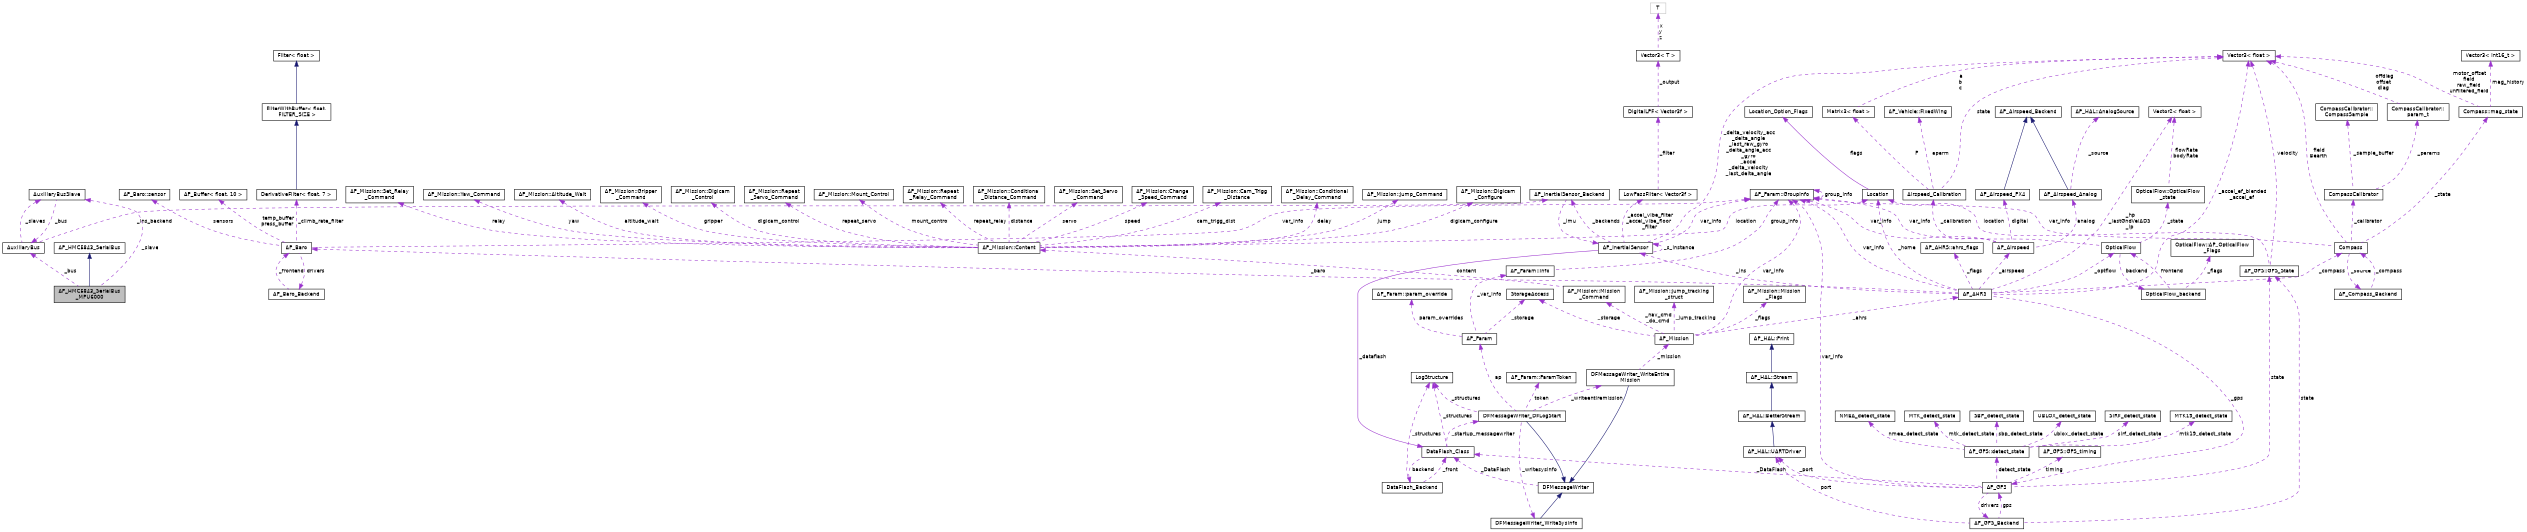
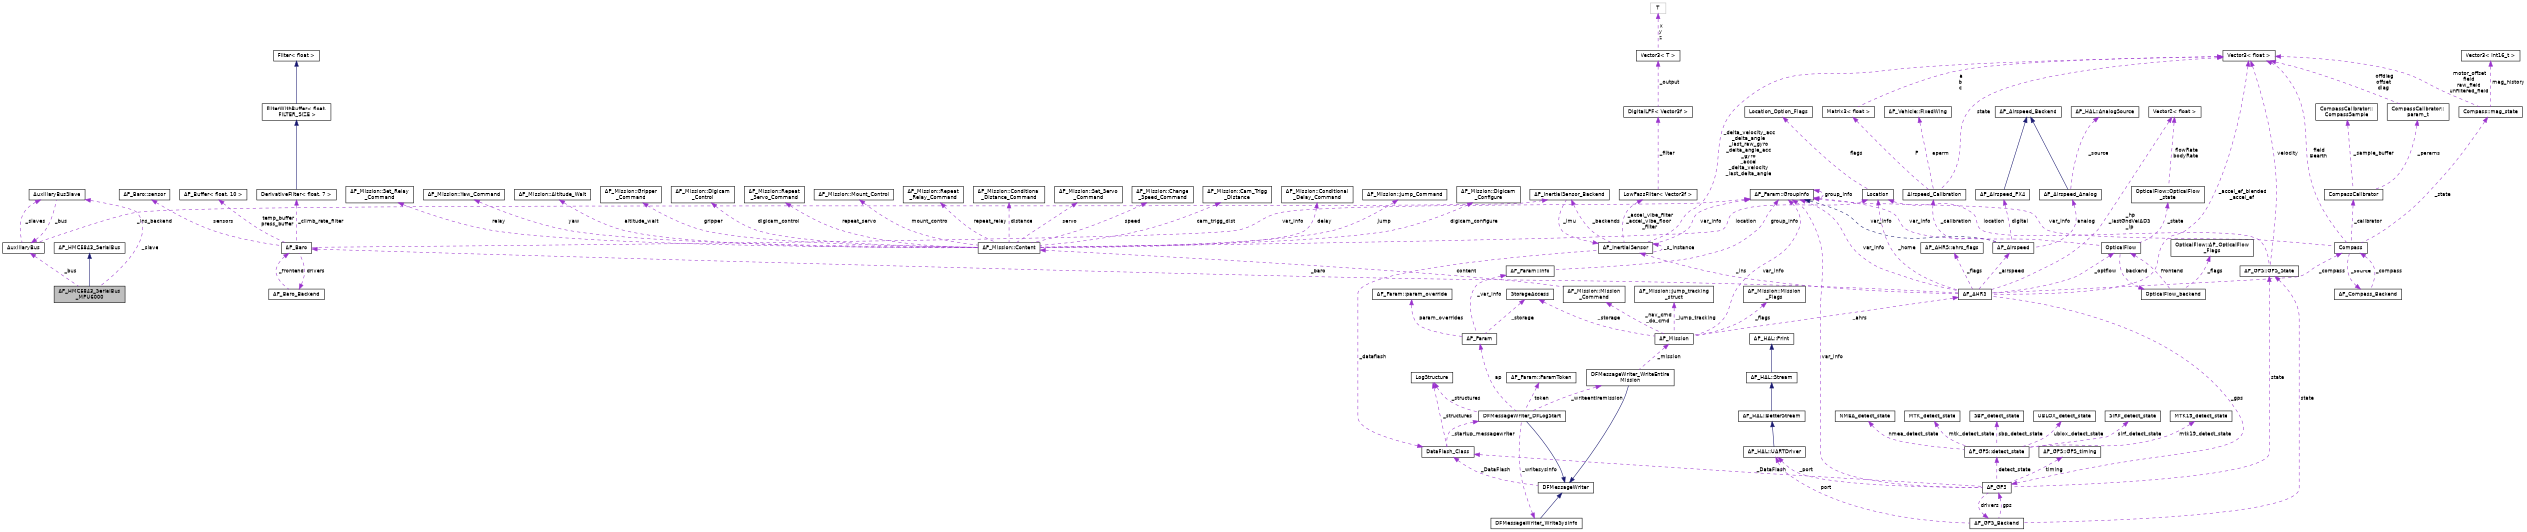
edge "Location" -> "Location_Option_Flags": style solid -> dashed
edge "AP_Airspeed" -> "AP_Param::GroupInfo": color darkorchid3 -> midnightblue
edge "AP_InertialSensor" -> "DataFlash_Class": style solid -> dashed
node "DataFlash_Backend": removed
